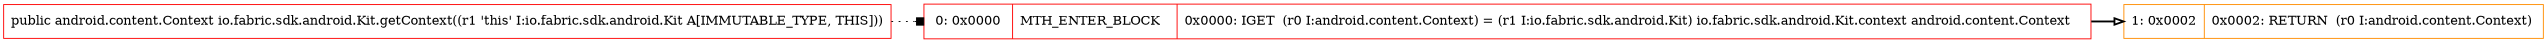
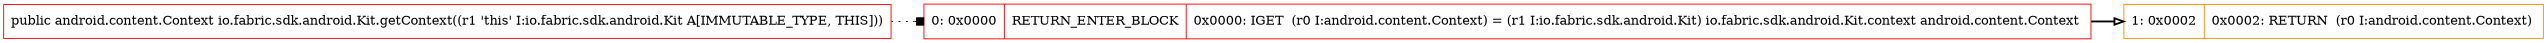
node "0: 0x0000": text "MTH_ENTER_BLOCK" -> "RETURN_ENTER_BLOCK"
